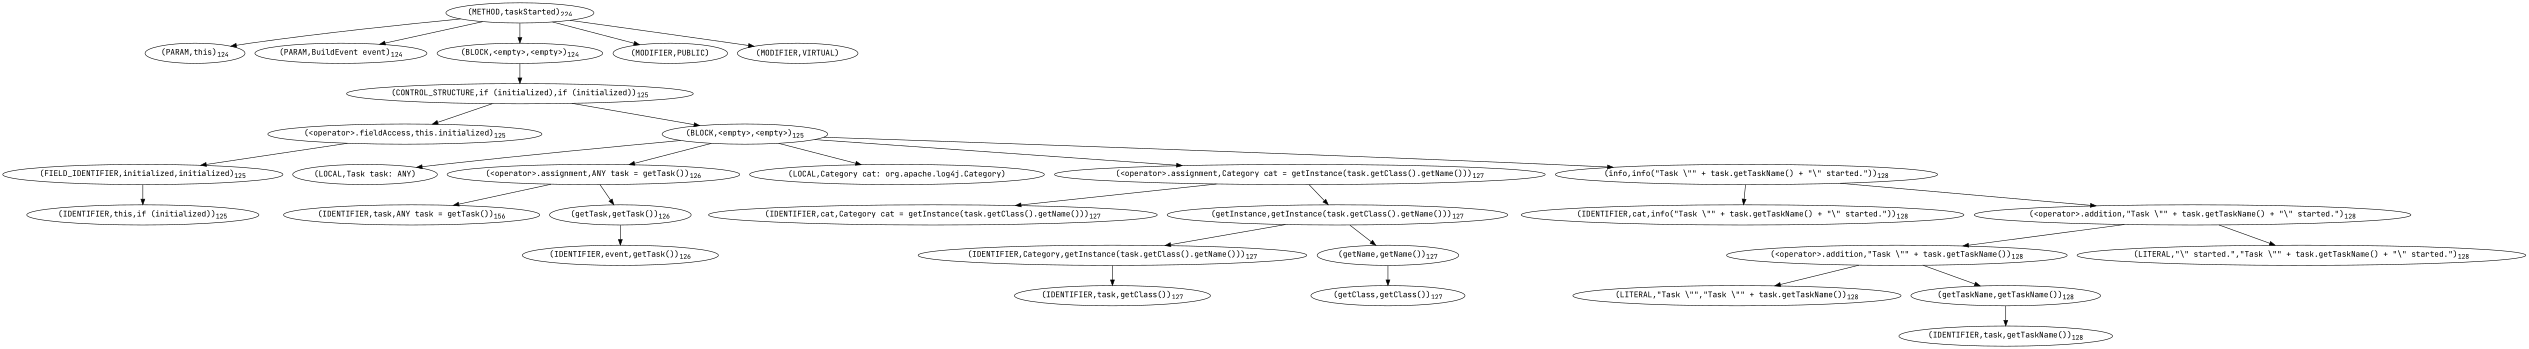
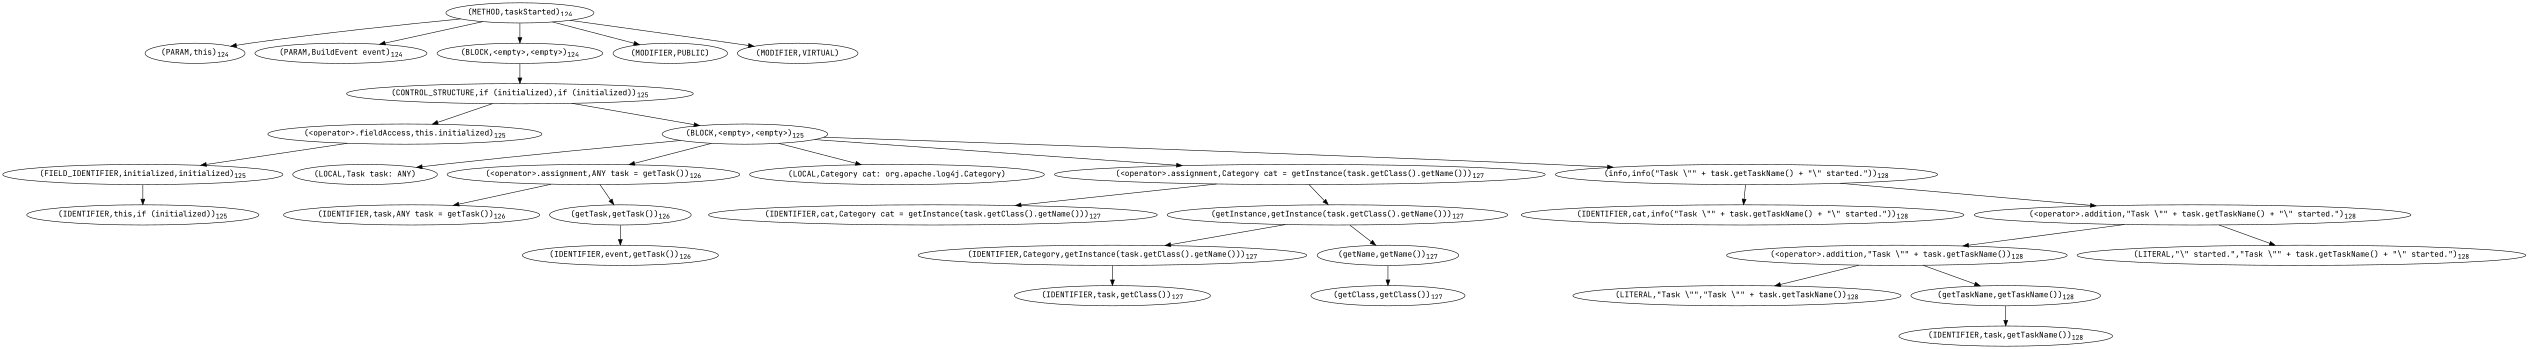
node "(METHOD,taskStarted)": text "224" -> "124"
node "(IDENTIFIER,task,ANY task = getTask())": text "156" -> "126"
